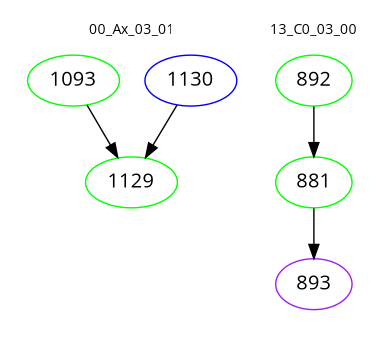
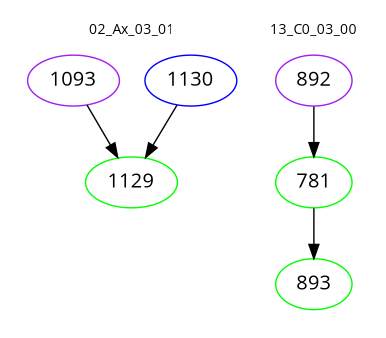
cluster "00_Ax_03_01": label "00_Ax_03_01" -> "02_Ax_03_01"
node "1093": color green -> purple
node "892": color green -> purple
node "881": label "881" -> "781"
node "893": color purple -> green
